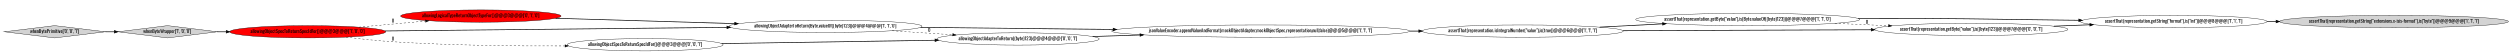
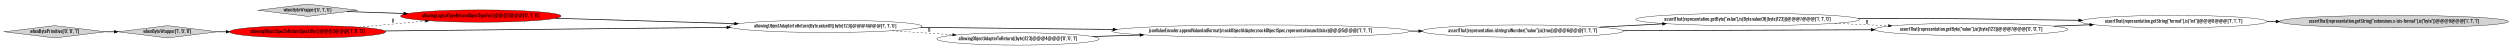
node "whenByteWrapper['0', '1', '0']": added
node "allowingObjectSpecToReturnSpecIdFor()@@@3@@@['0', '0', '1']": removed
